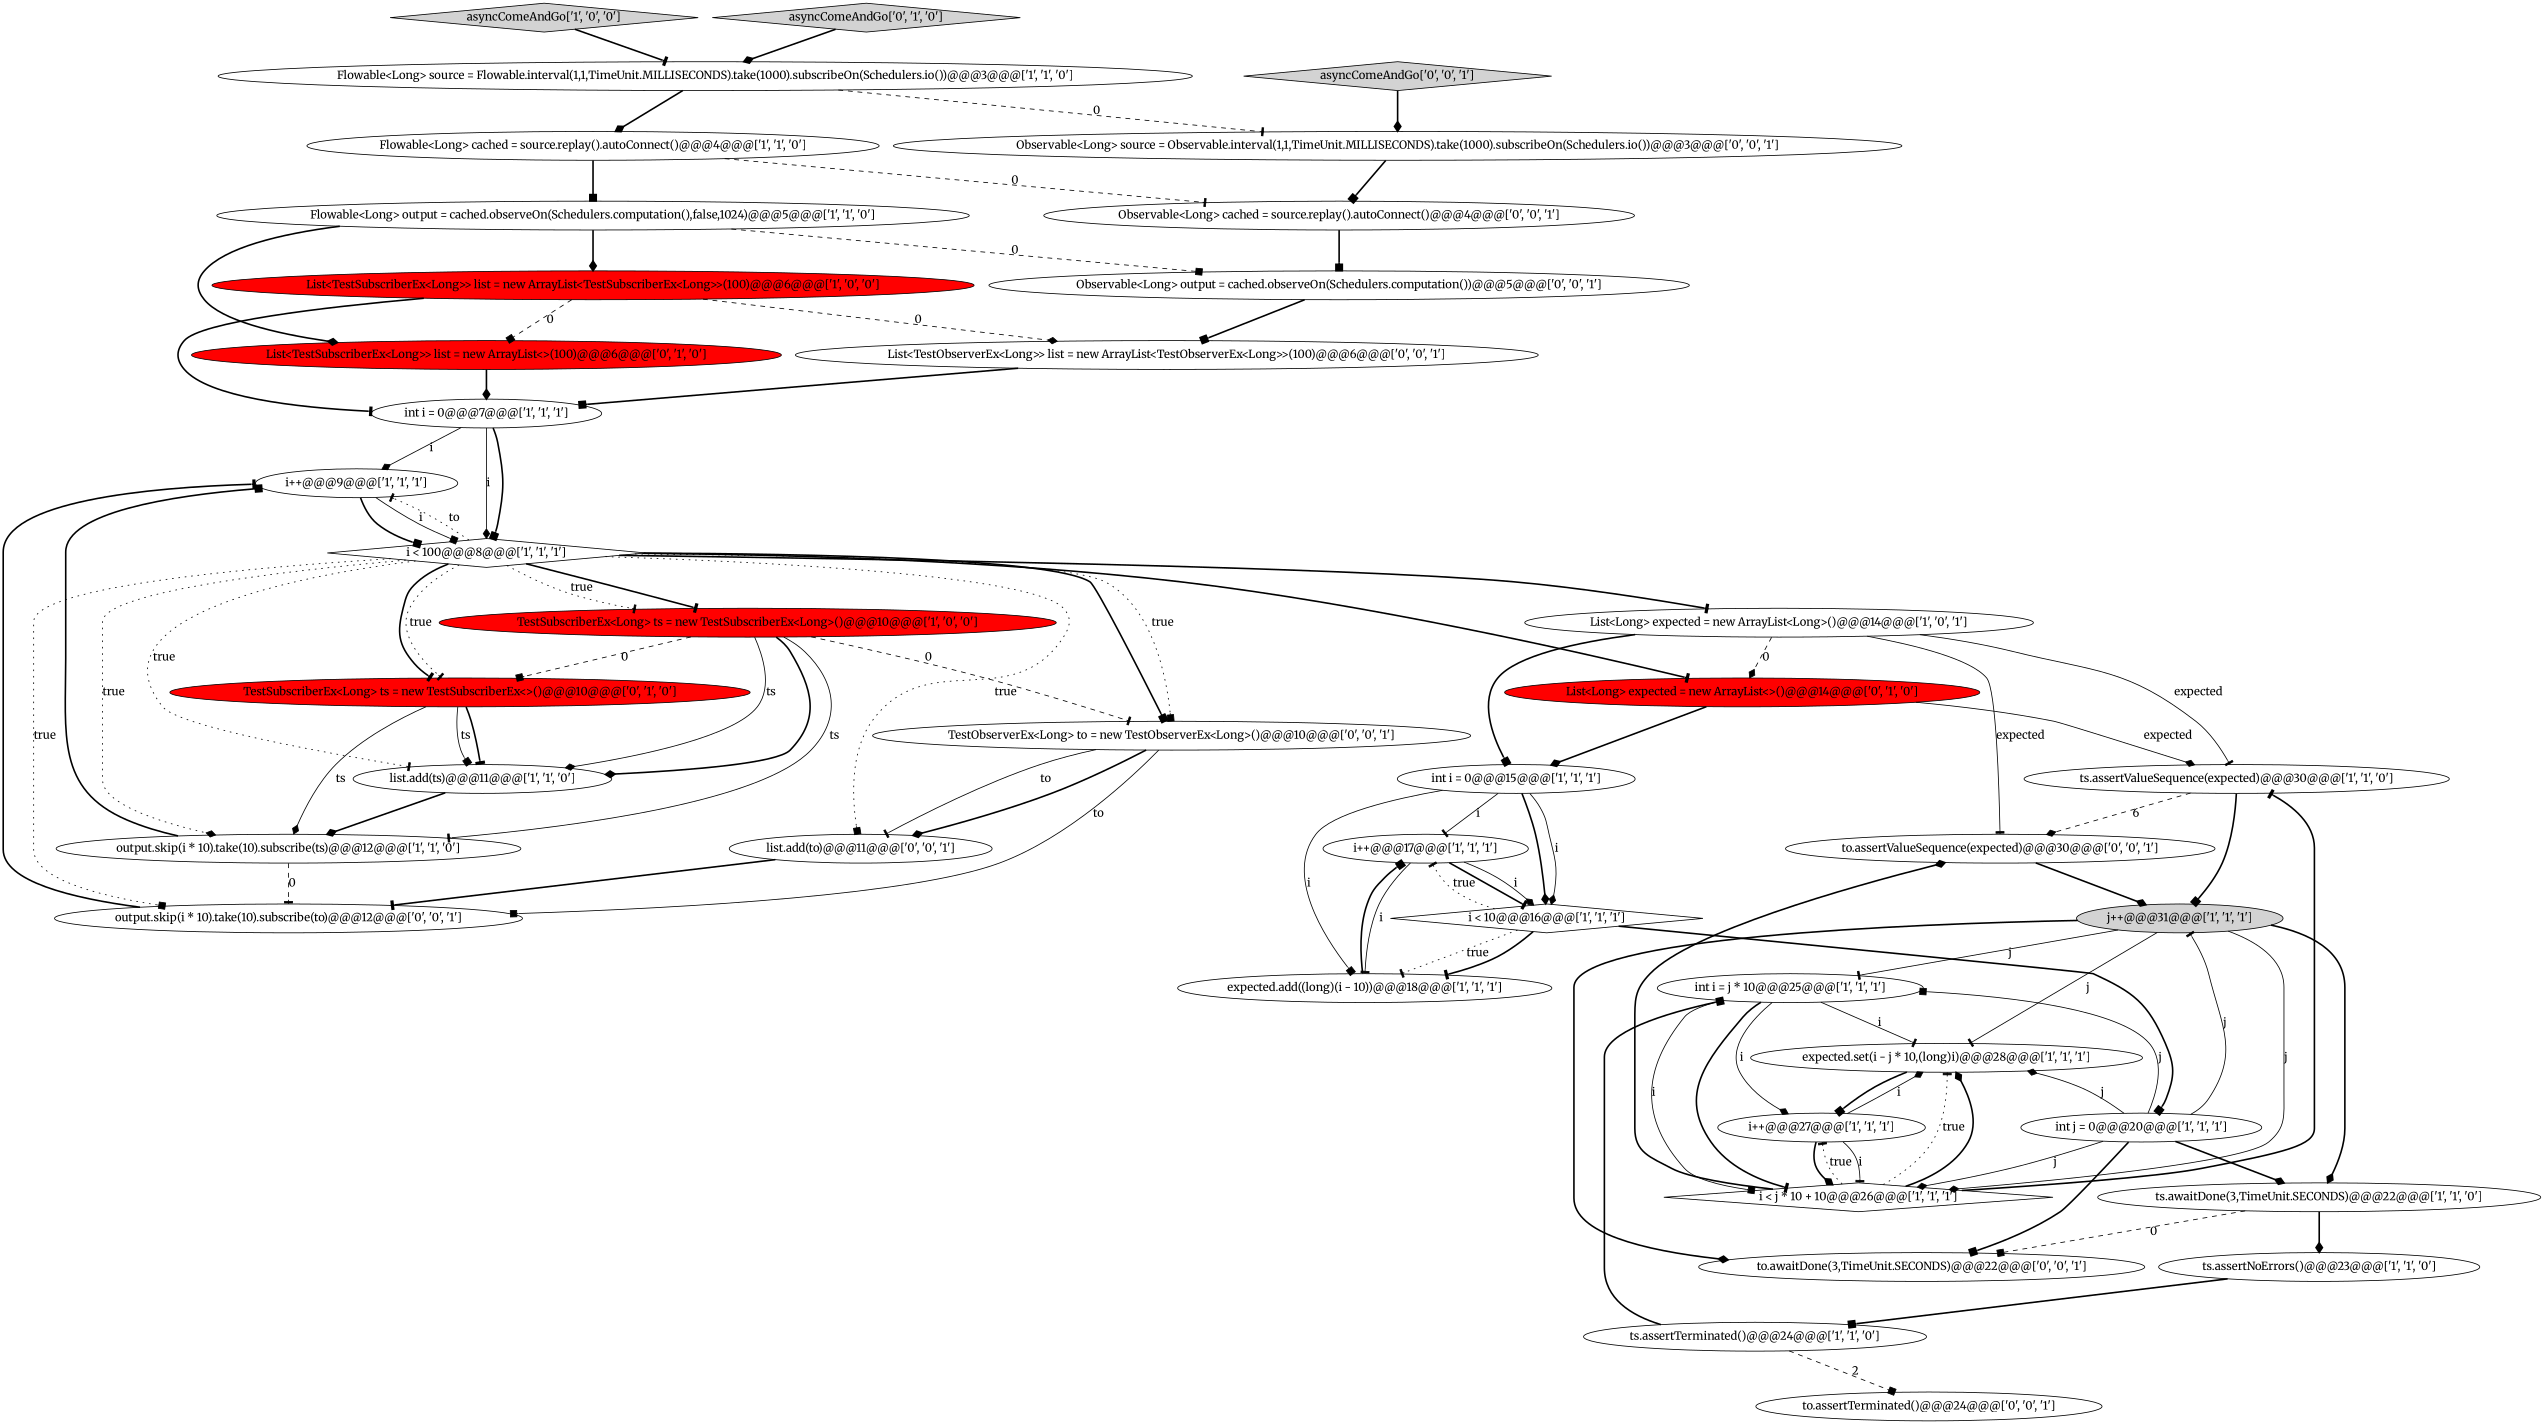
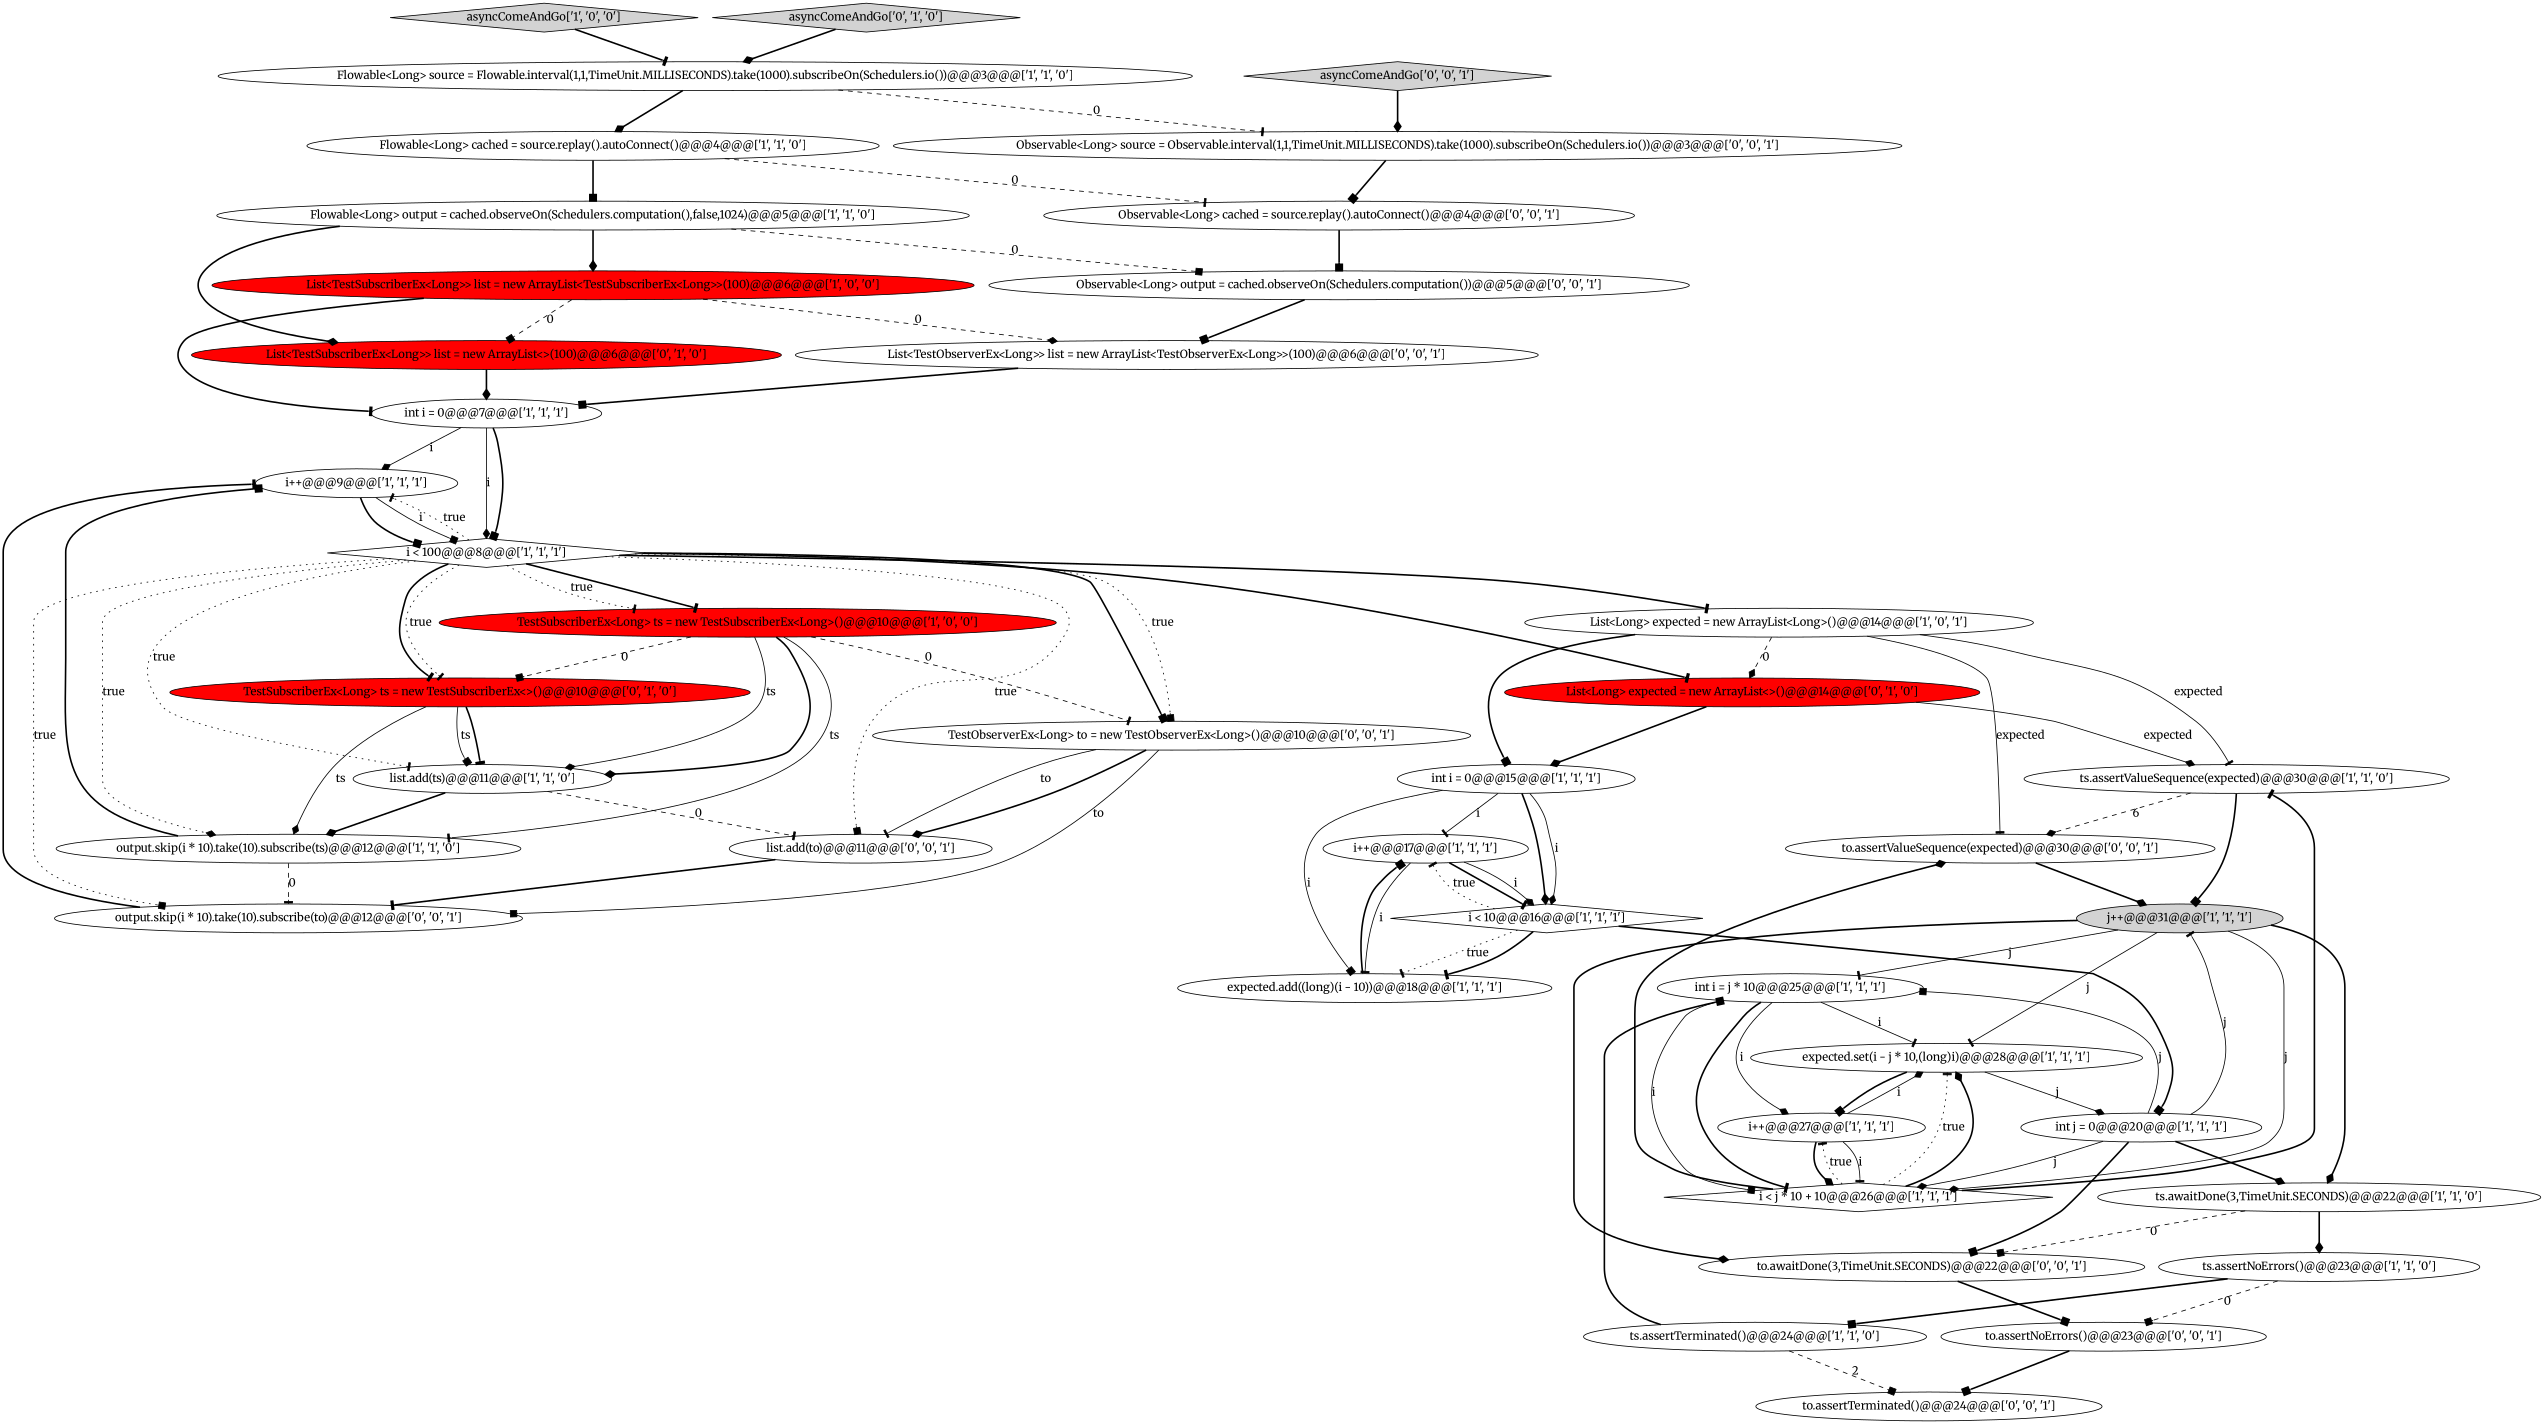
edge "i < 100@@@8@@@['1', '1', '1']" -> "i++@@@9@@@['1', '1', '1']": label "to" -> "true"
edge "list.add(ts)@@@11@@@['1', '1', '0']" -> "list.add(to)@@@11@@@['0', '0', '1']": added, label "0"
edge "int j = 0@@@20@@@['1', '1', '1']" -> "expected.set(i - j * 10,(long)i)@@@28@@@['1', '1', '1']": reversed
node "to.assertNoErrors()@@@23@@@['0', '0', '1']": added
